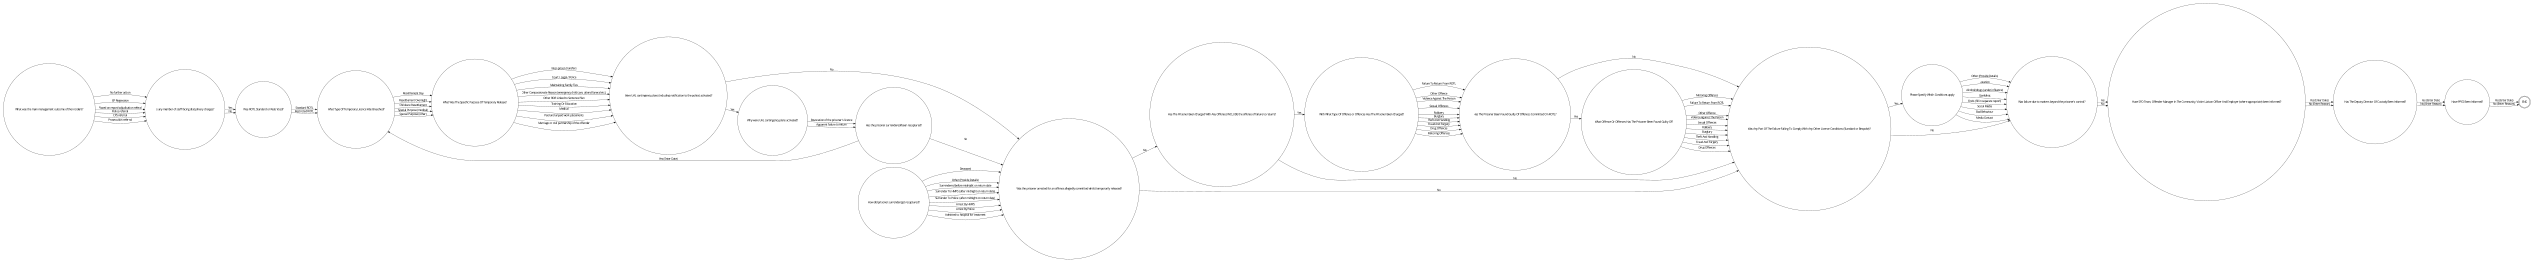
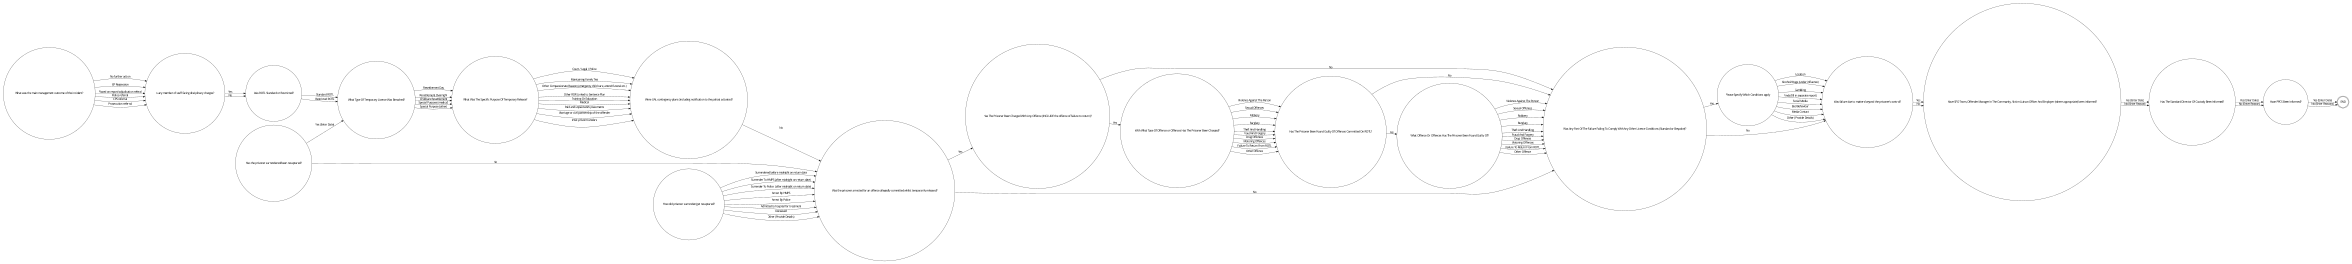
node "Has The Deputy Director Of Custody Been Informed?": label "Has The Deputy Director Of Custody Been Informed?" -> "Has The Standard Director Of Custody Been Informed?"
node "Why were UAL contingency plans activated?": removed
